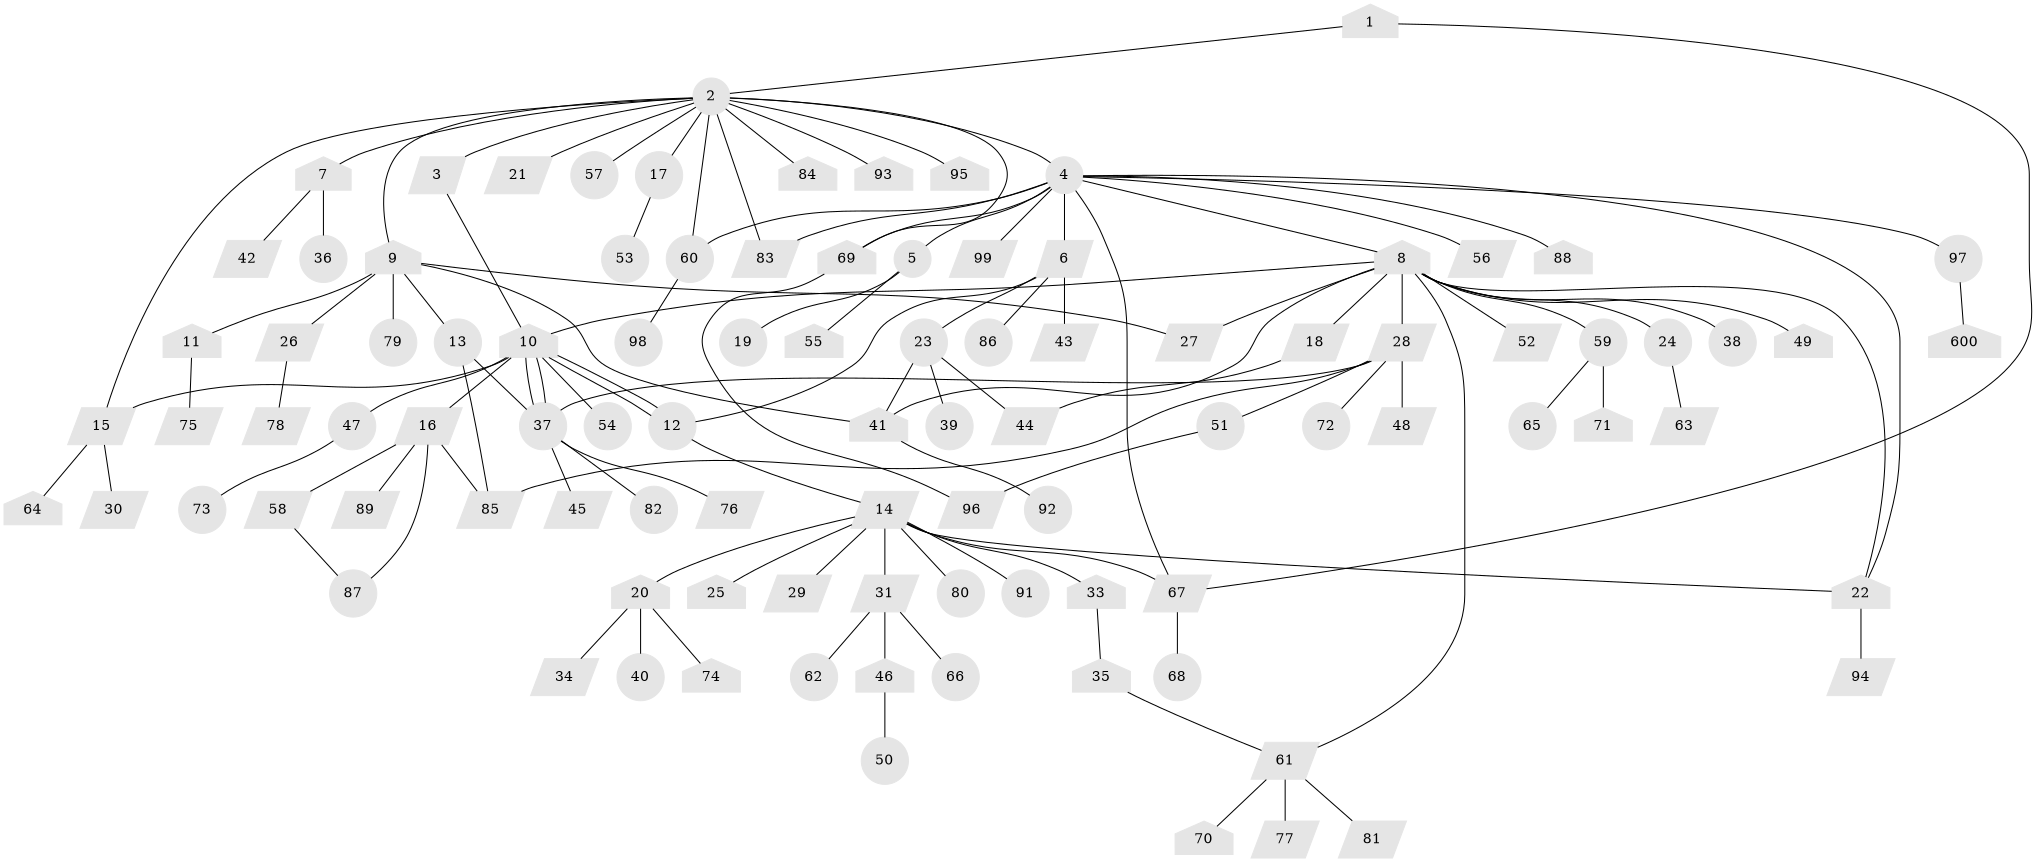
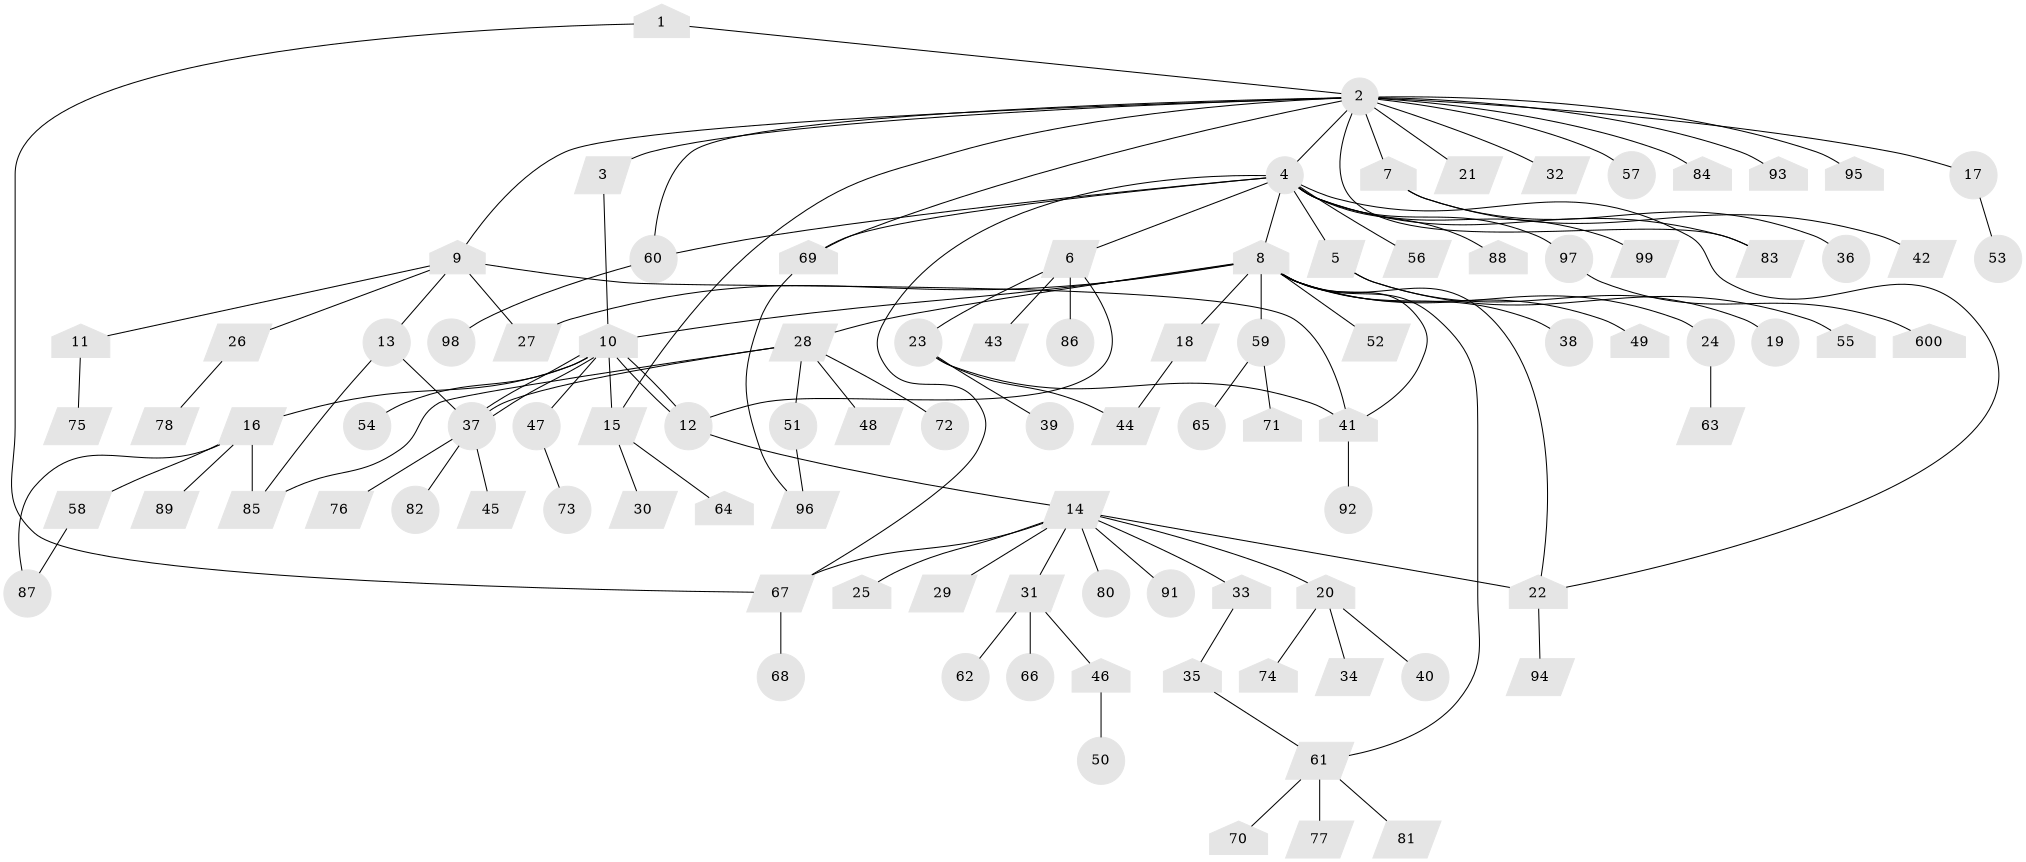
node "32": added
node "5": shape circle -> parallelogram
node "79": removed
